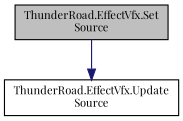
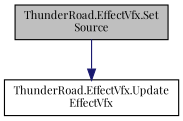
node "ThunderRoad.EffectVfx.Update Source": label "ThunderRoad.EffectVfx.Update Source" -> "ThunderRoad.EffectVfx.Update EffectVfx"
